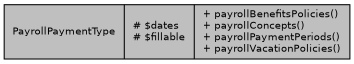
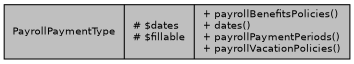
node "PayrollPaymentType": text "+ payrollConcepts()" -> "+ dates()"
